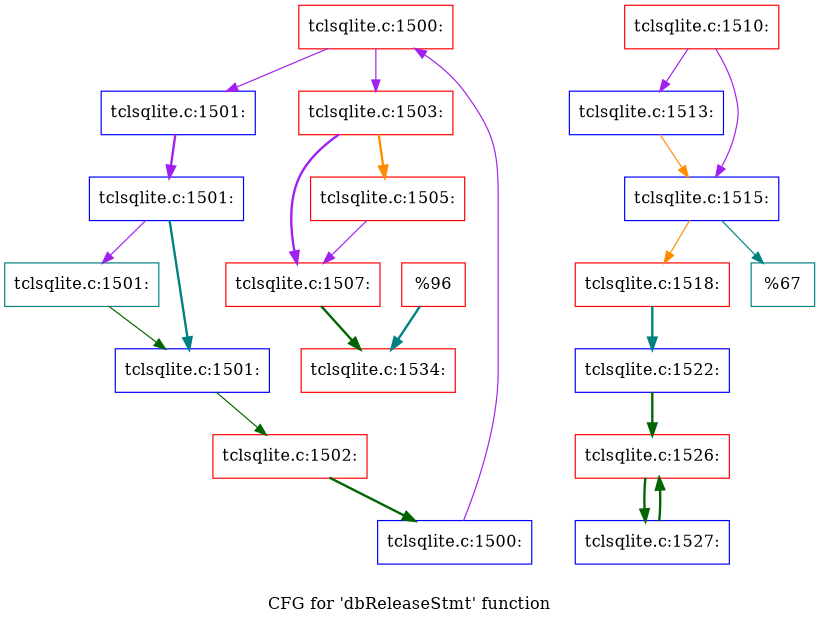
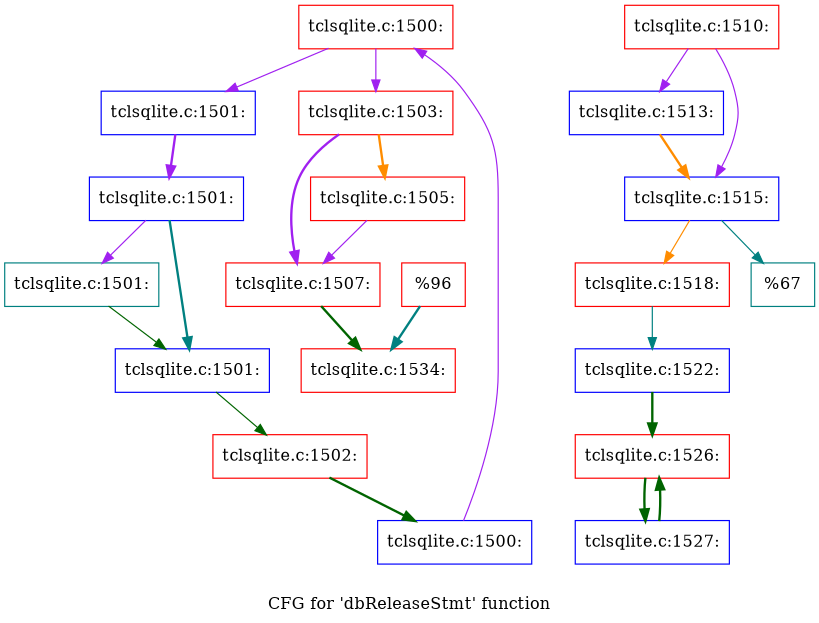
edge "tclsqlite.c:1513:" -> "tclsqlite.c:1515:": style solid -> bold
edge "tclsqlite.c:1518:" -> "tclsqlite.c:1522:": style bold -> solid
